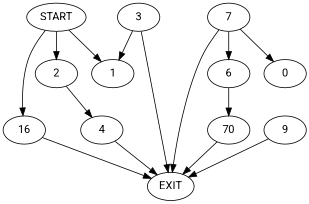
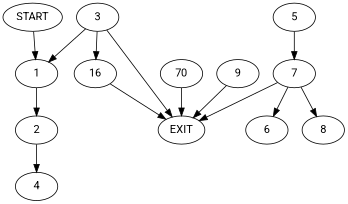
node "5": added
edge "START" -> "2": now "1" -> "2"
edge "START" -> "16": now "3" -> "16"
node "0": label "0" -> "8"
edge "6" -> "70": removed
edge "4" -> "EXIT": removed
